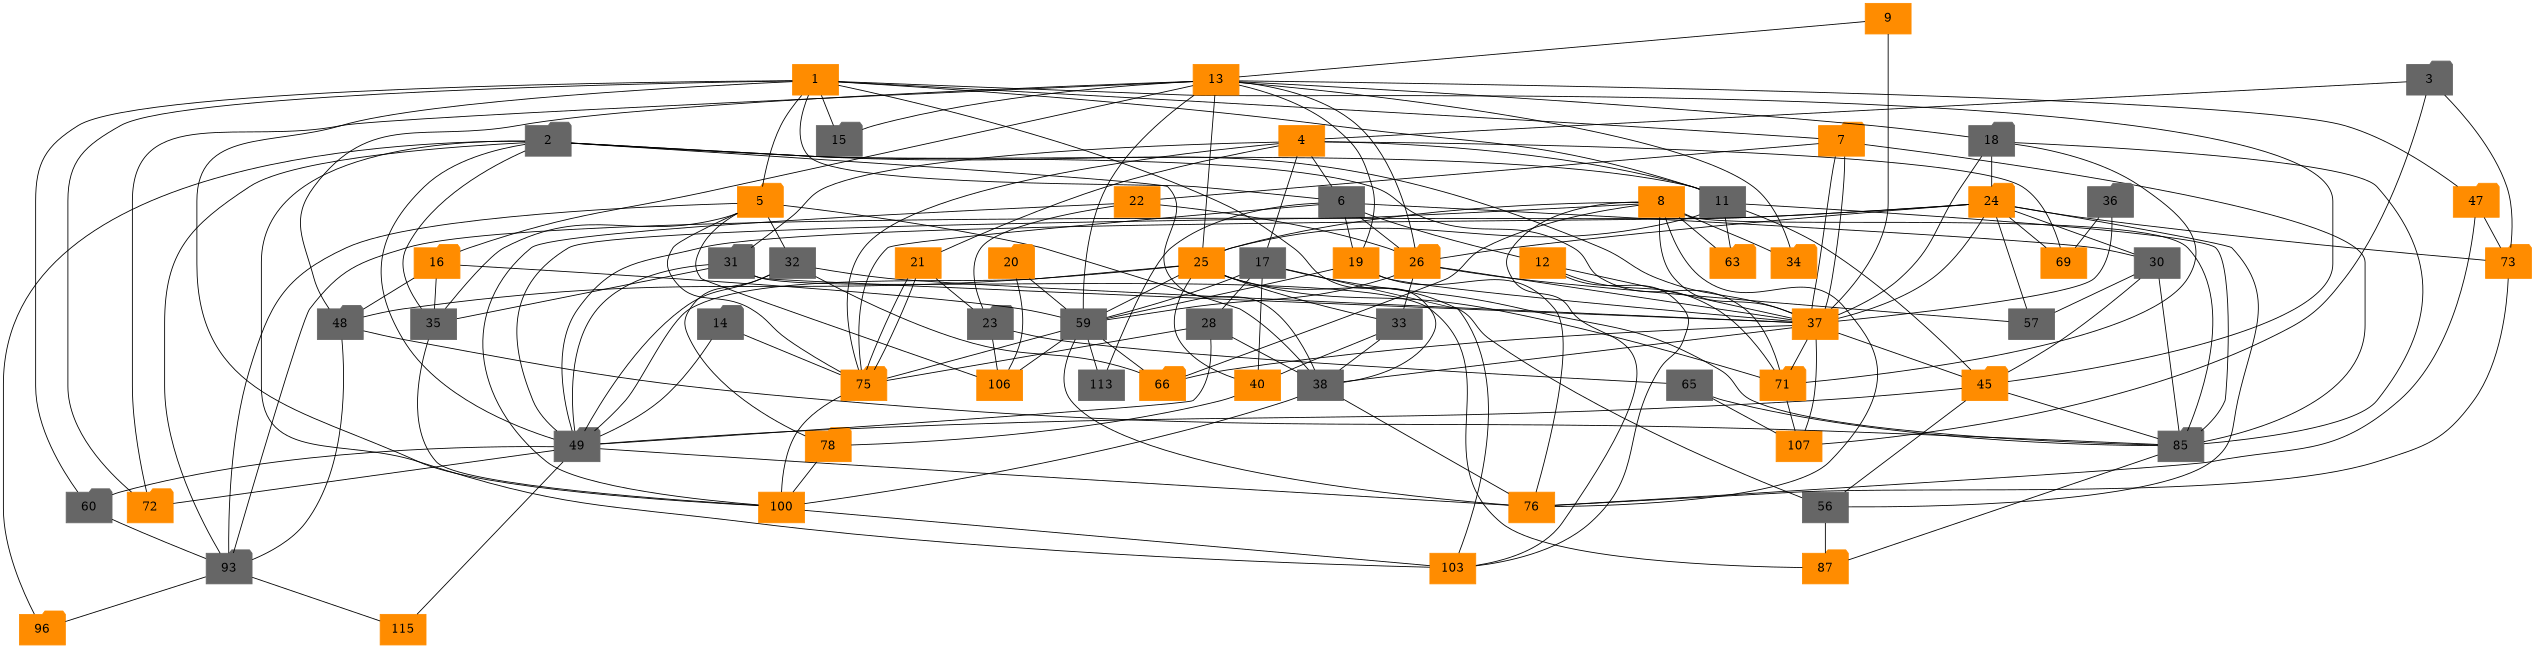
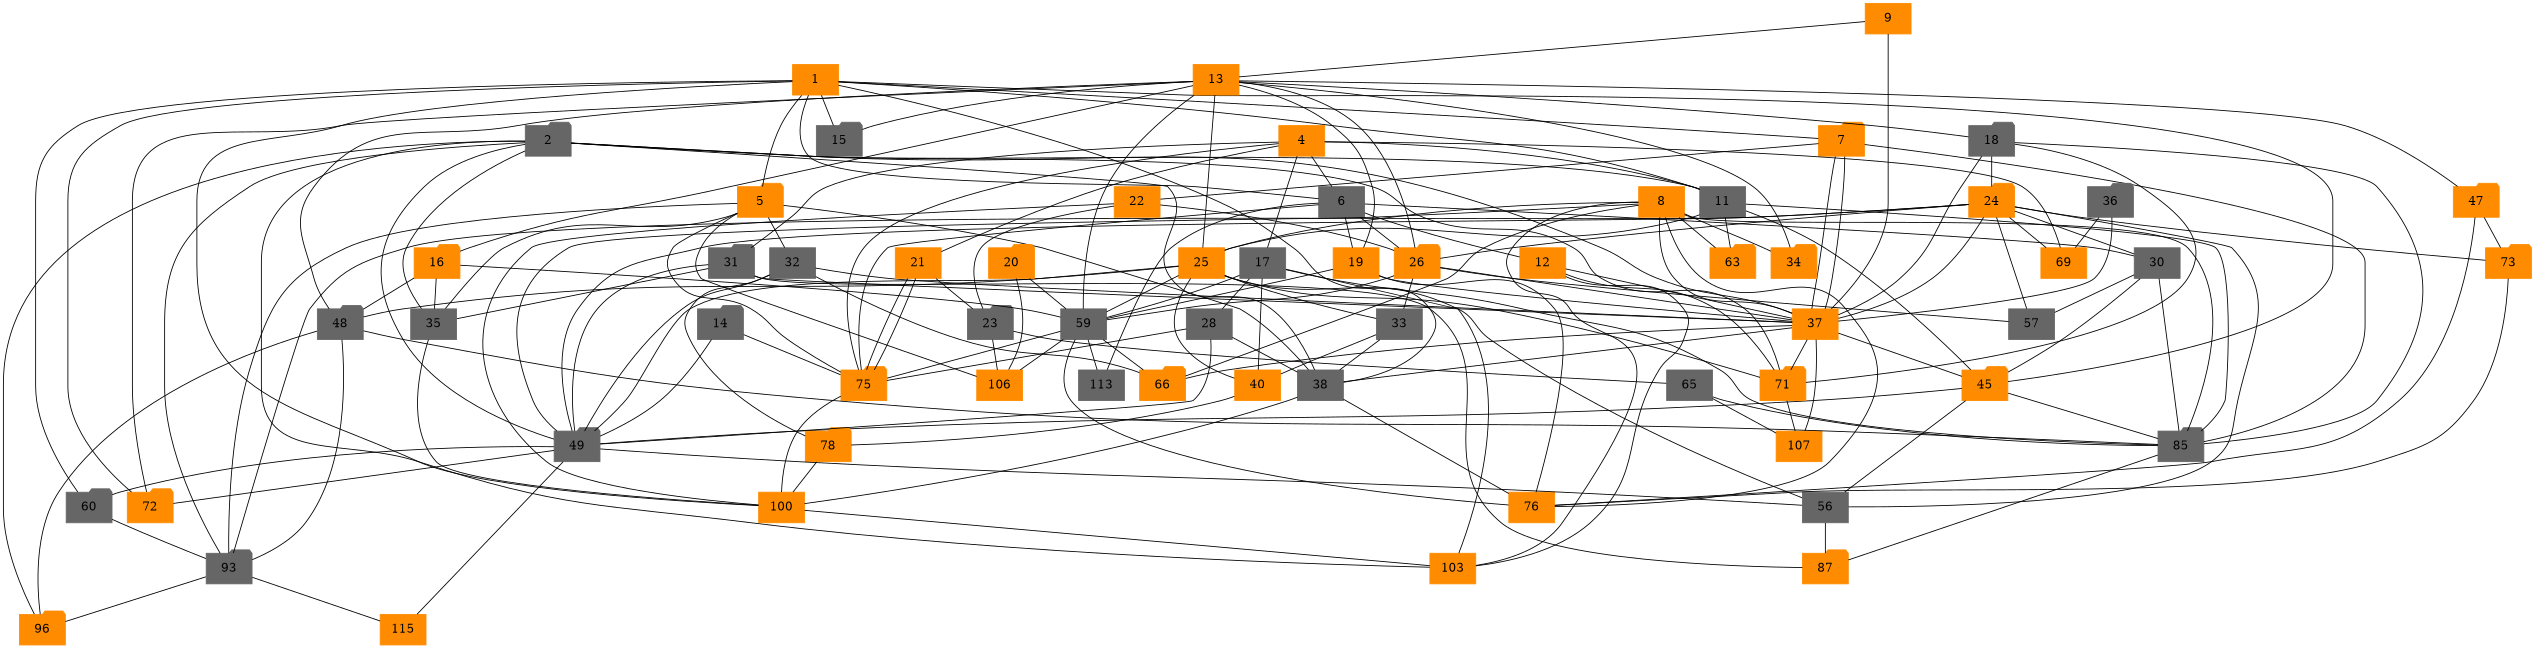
node "3": removed
edge "48" -- "96": added
edge "49" -- "76": now "49" -- "56"
